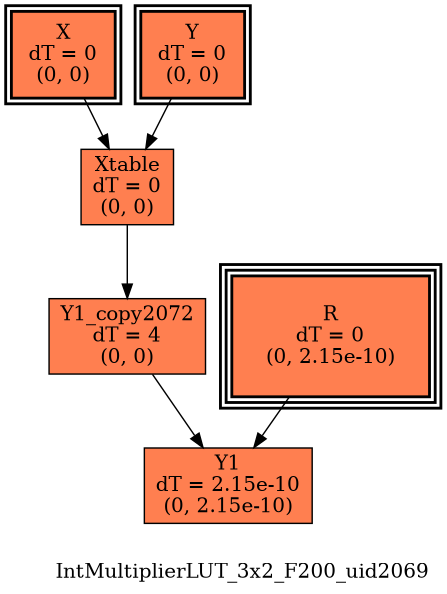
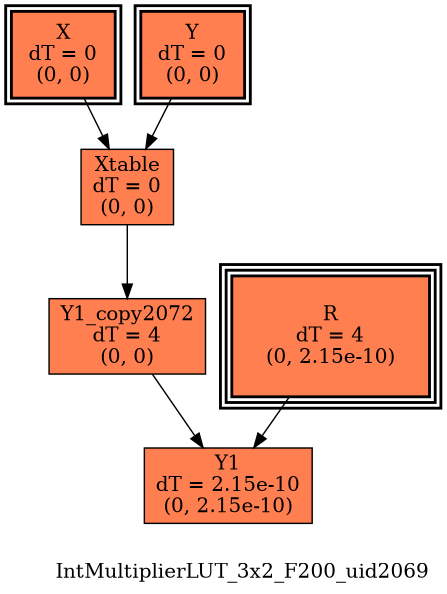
node "R dT = 0 (0, 2.15e-10)": label "R dT = 0 (0, 2.15e-10)" -> "R dT = 4 (0, 2.15e-10)"
